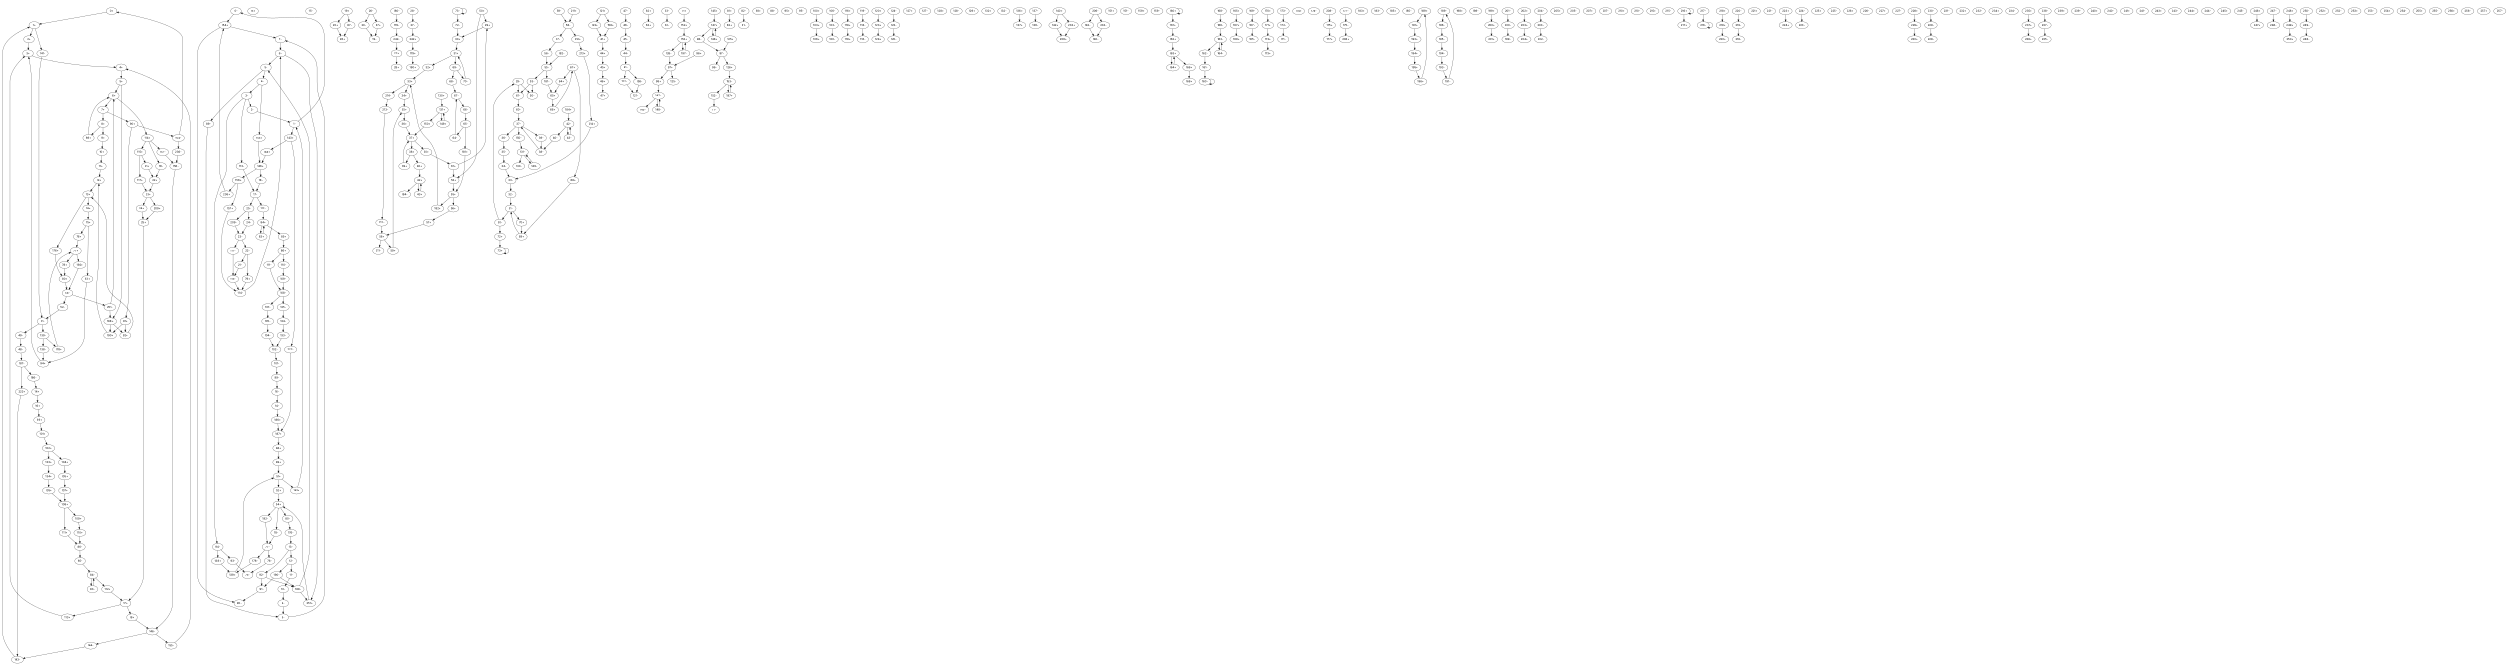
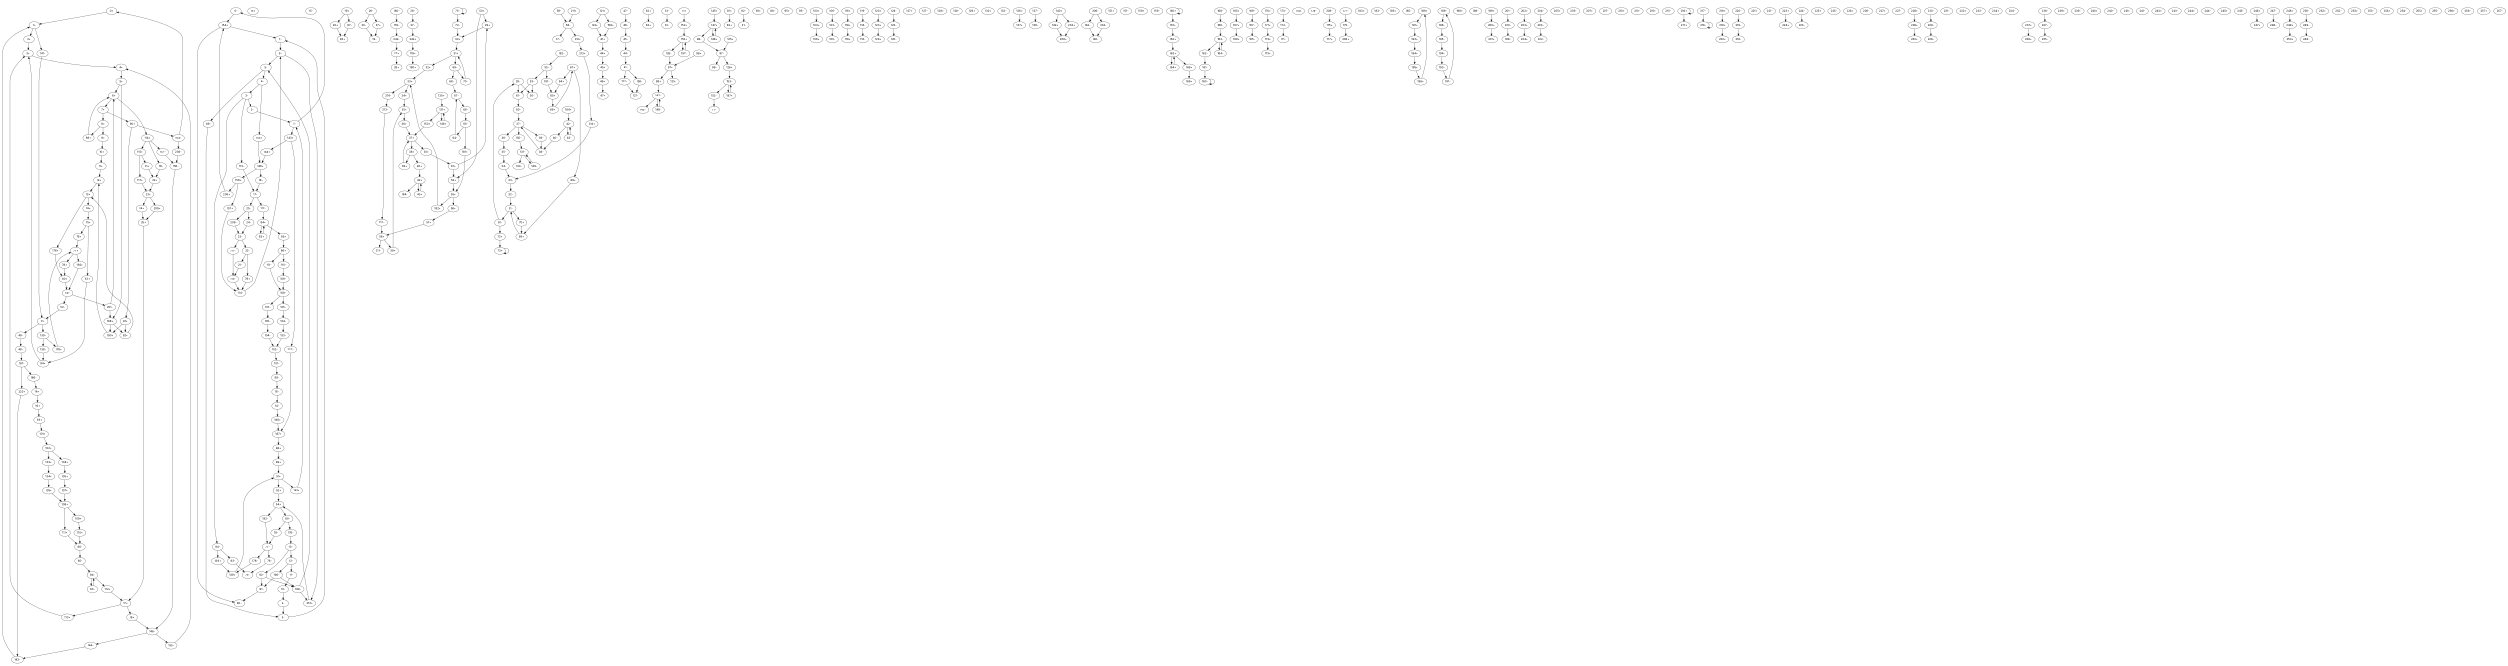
node "235+": removed
node "56-": removed
edge "54+" -> "78-": now "80-" -> "78-"
